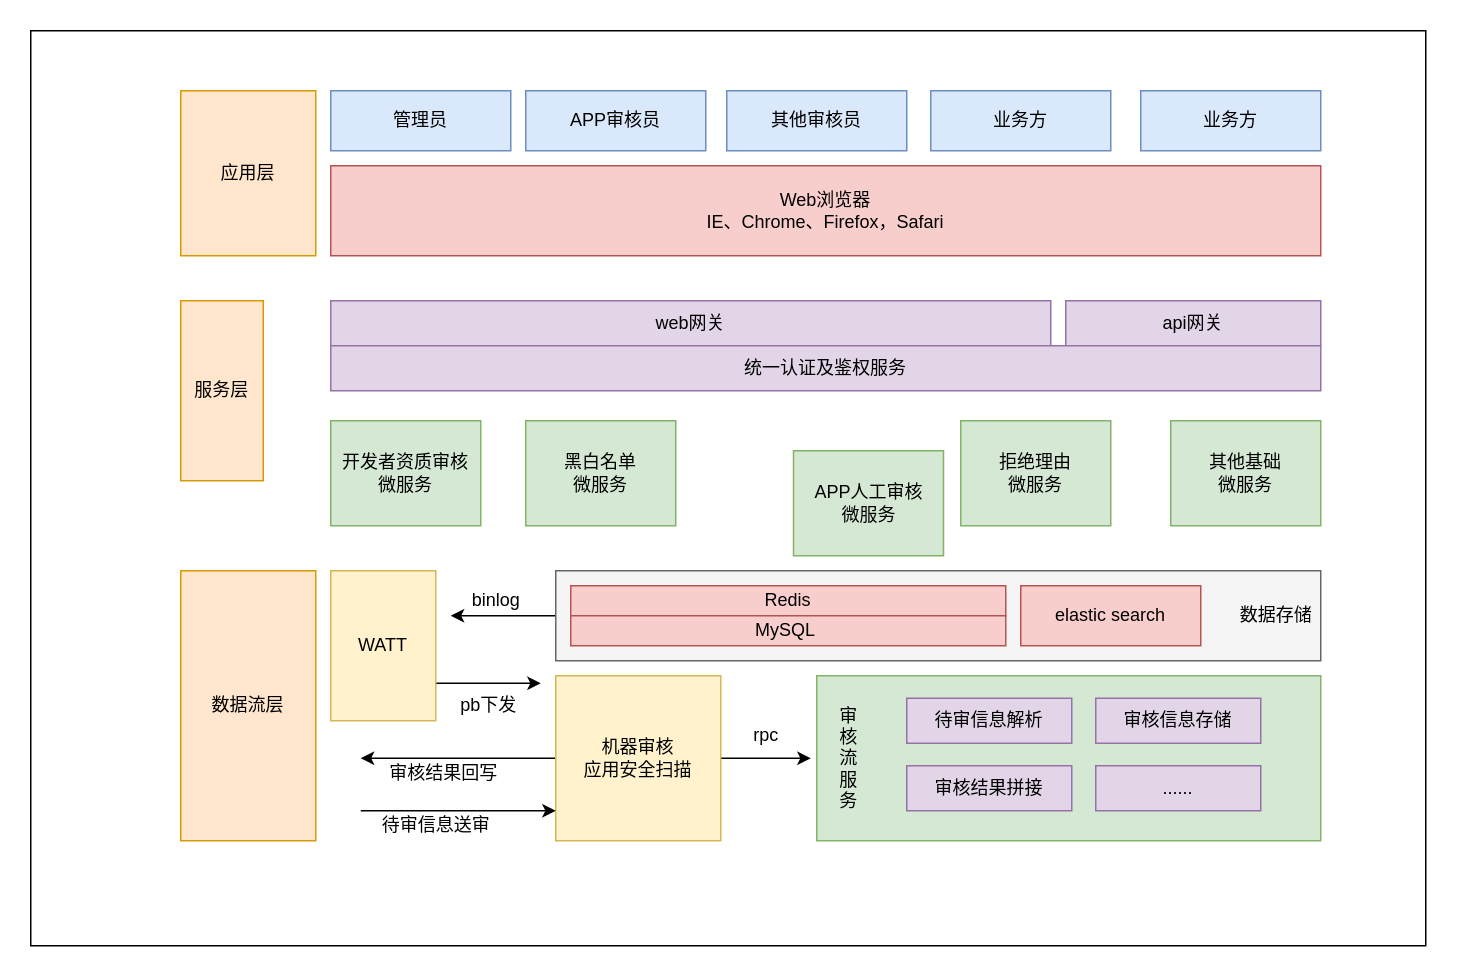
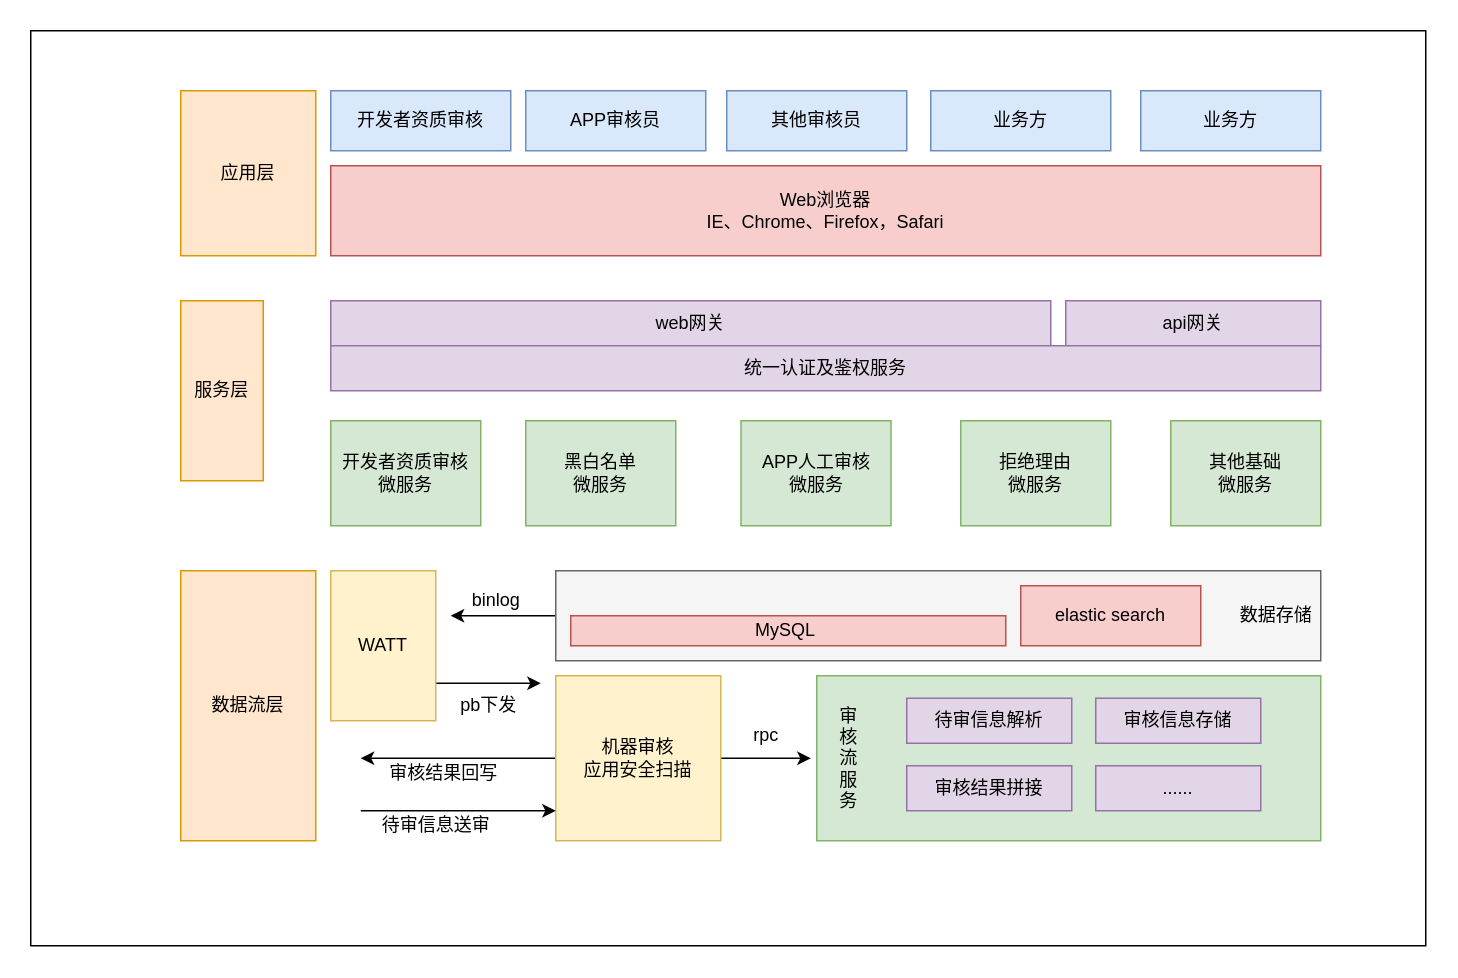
node "管理员": label "管理员" -> "开发者资质审核"
node "APP人工审核 微服务": moved (869, 503) -> (816, 473)
node "Redis": removed
